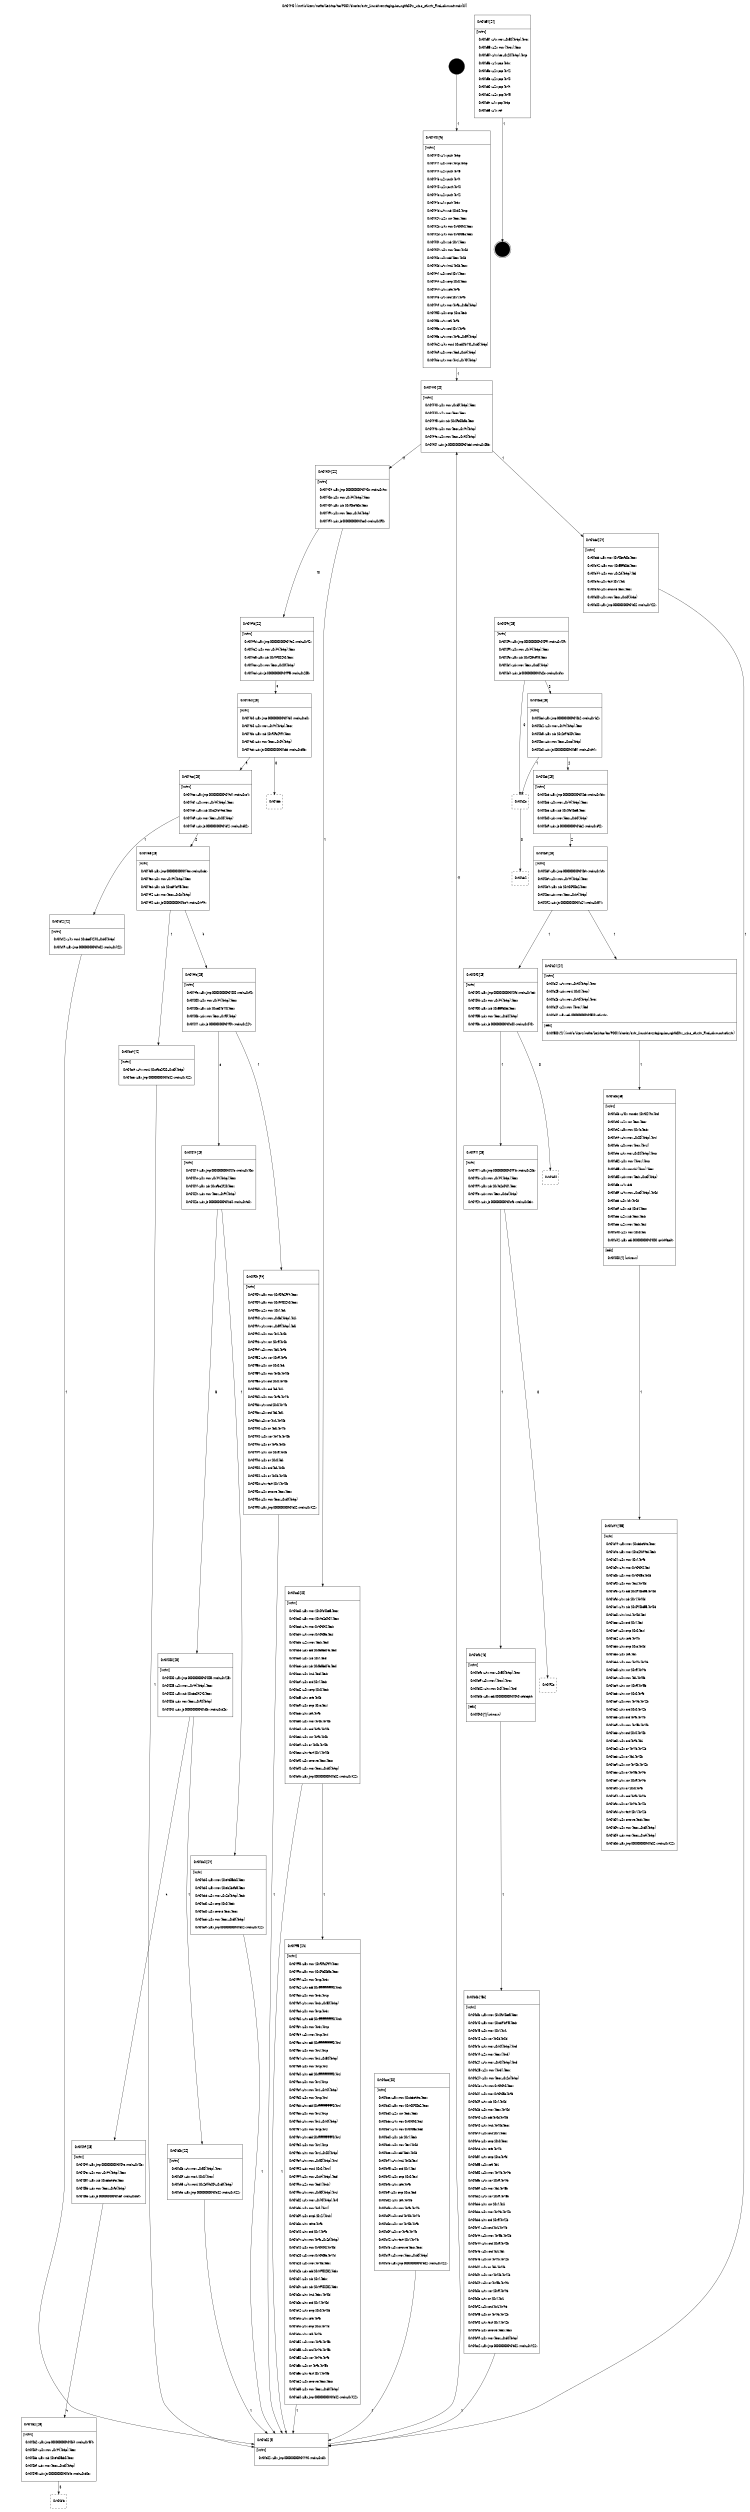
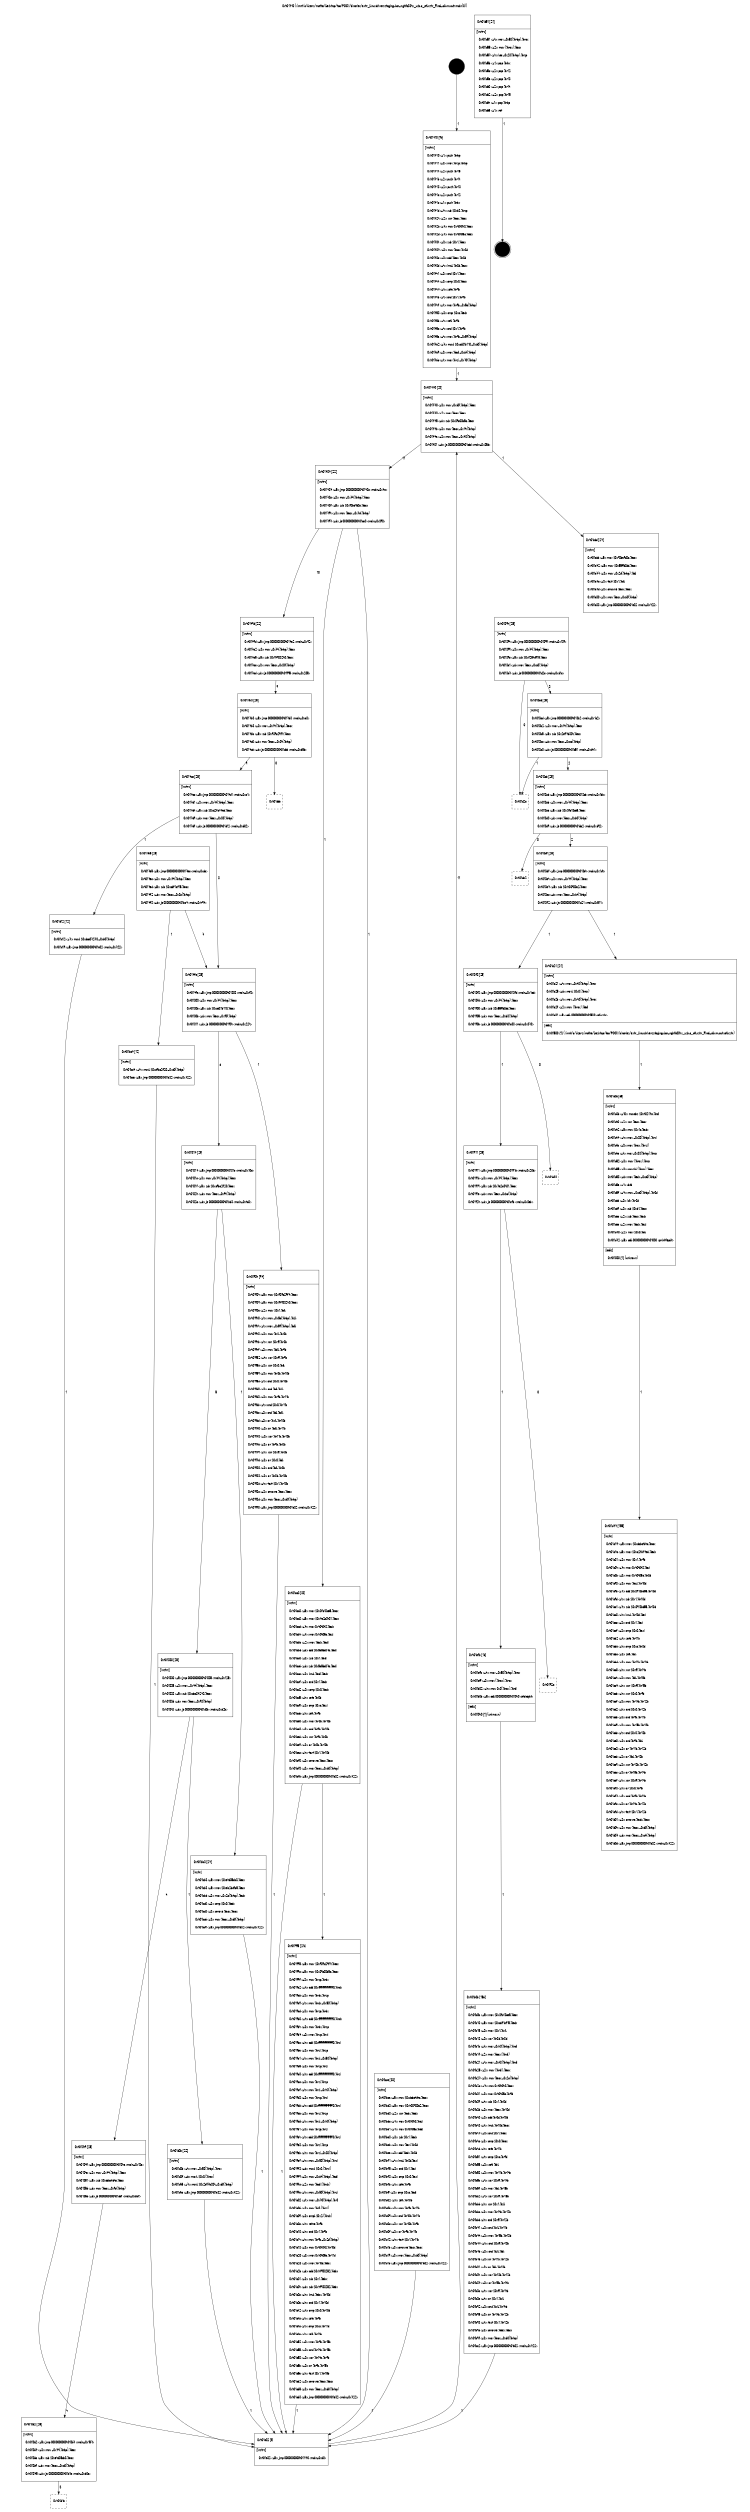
edge "0x4017cc [25]" -> "0x4017e5 [25]": now "0x4017cc [25]" -> "0x4017fe [25]"
edge "0x401d2a" -> "0x401da2": now "0x4018c6 [25]" -> "0x401da2"
edge "0x401a6d [27]" -> "0x401e32 [5]": now "0x401787 [22]" -> "0x401e32 [5]"
